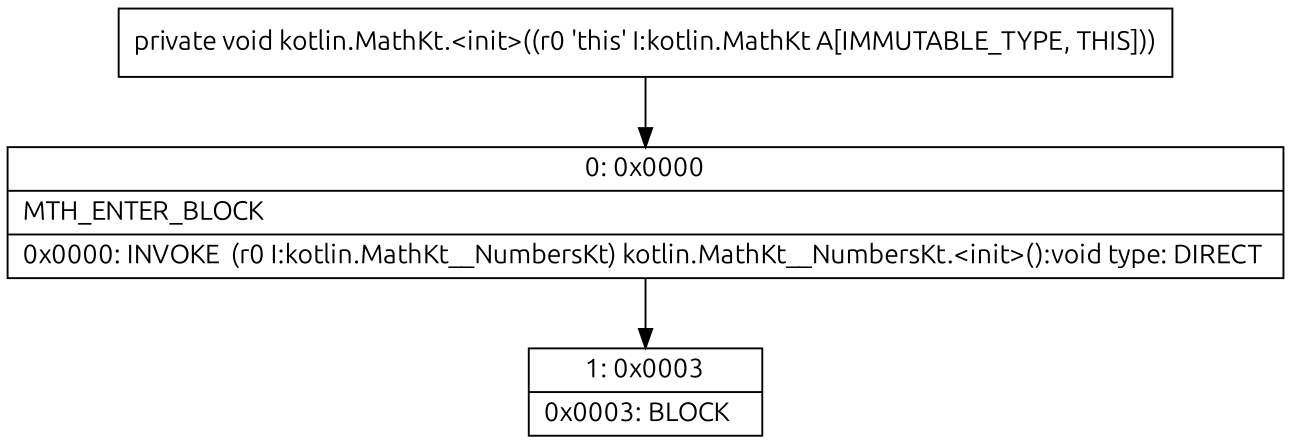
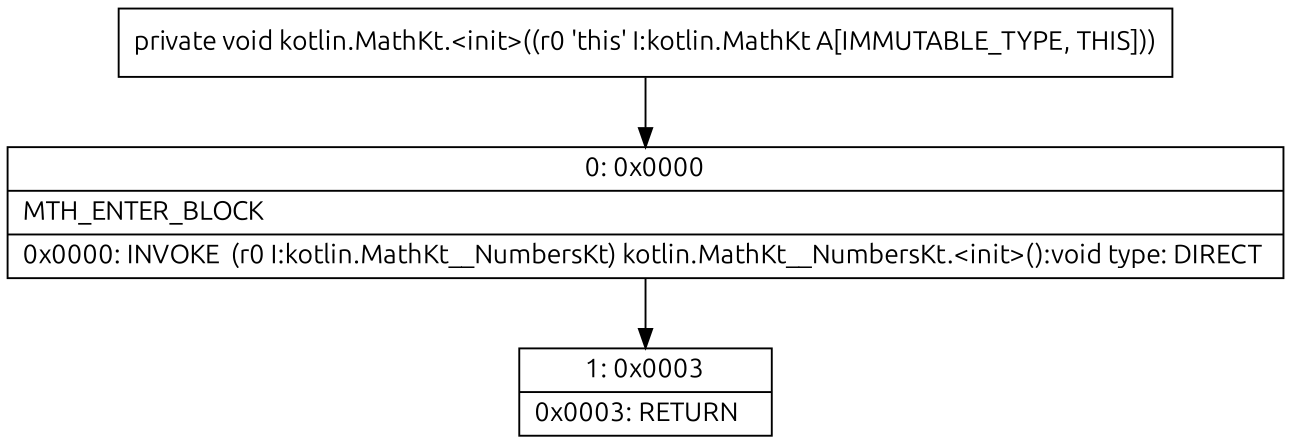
node "1: 0x0003": text "0x0003: BLOCK" -> "0x0003: RETURN"
